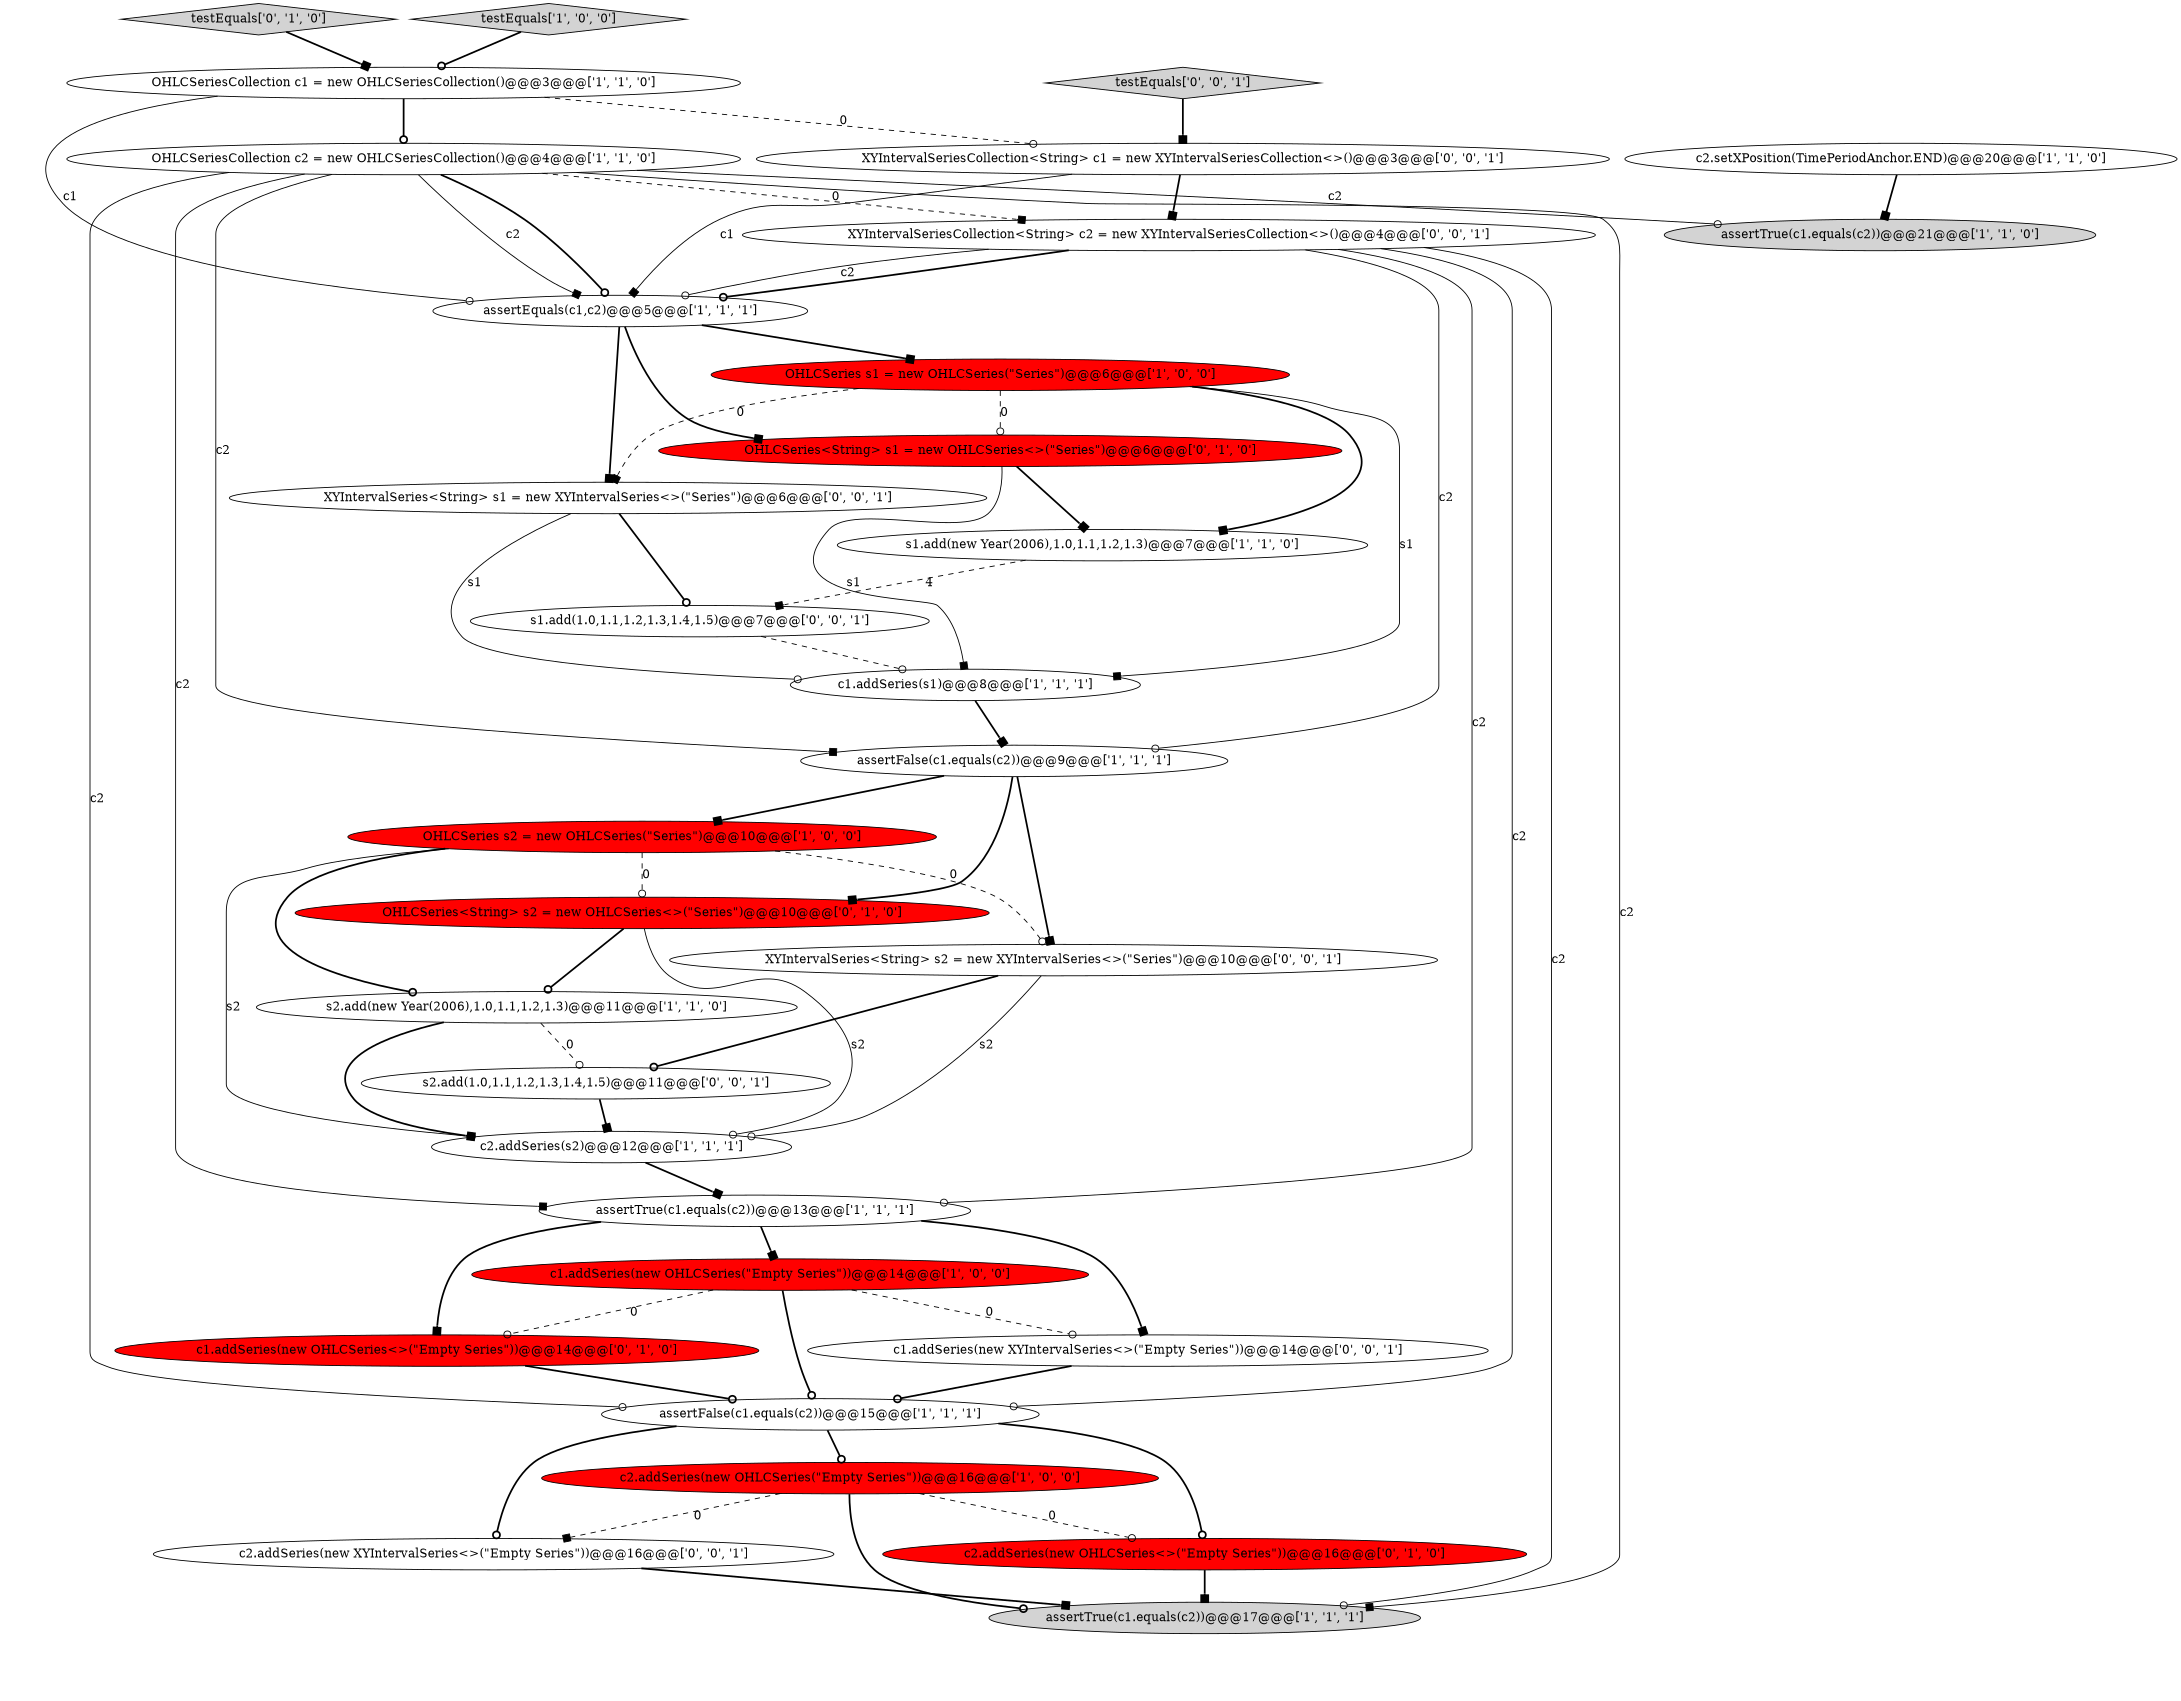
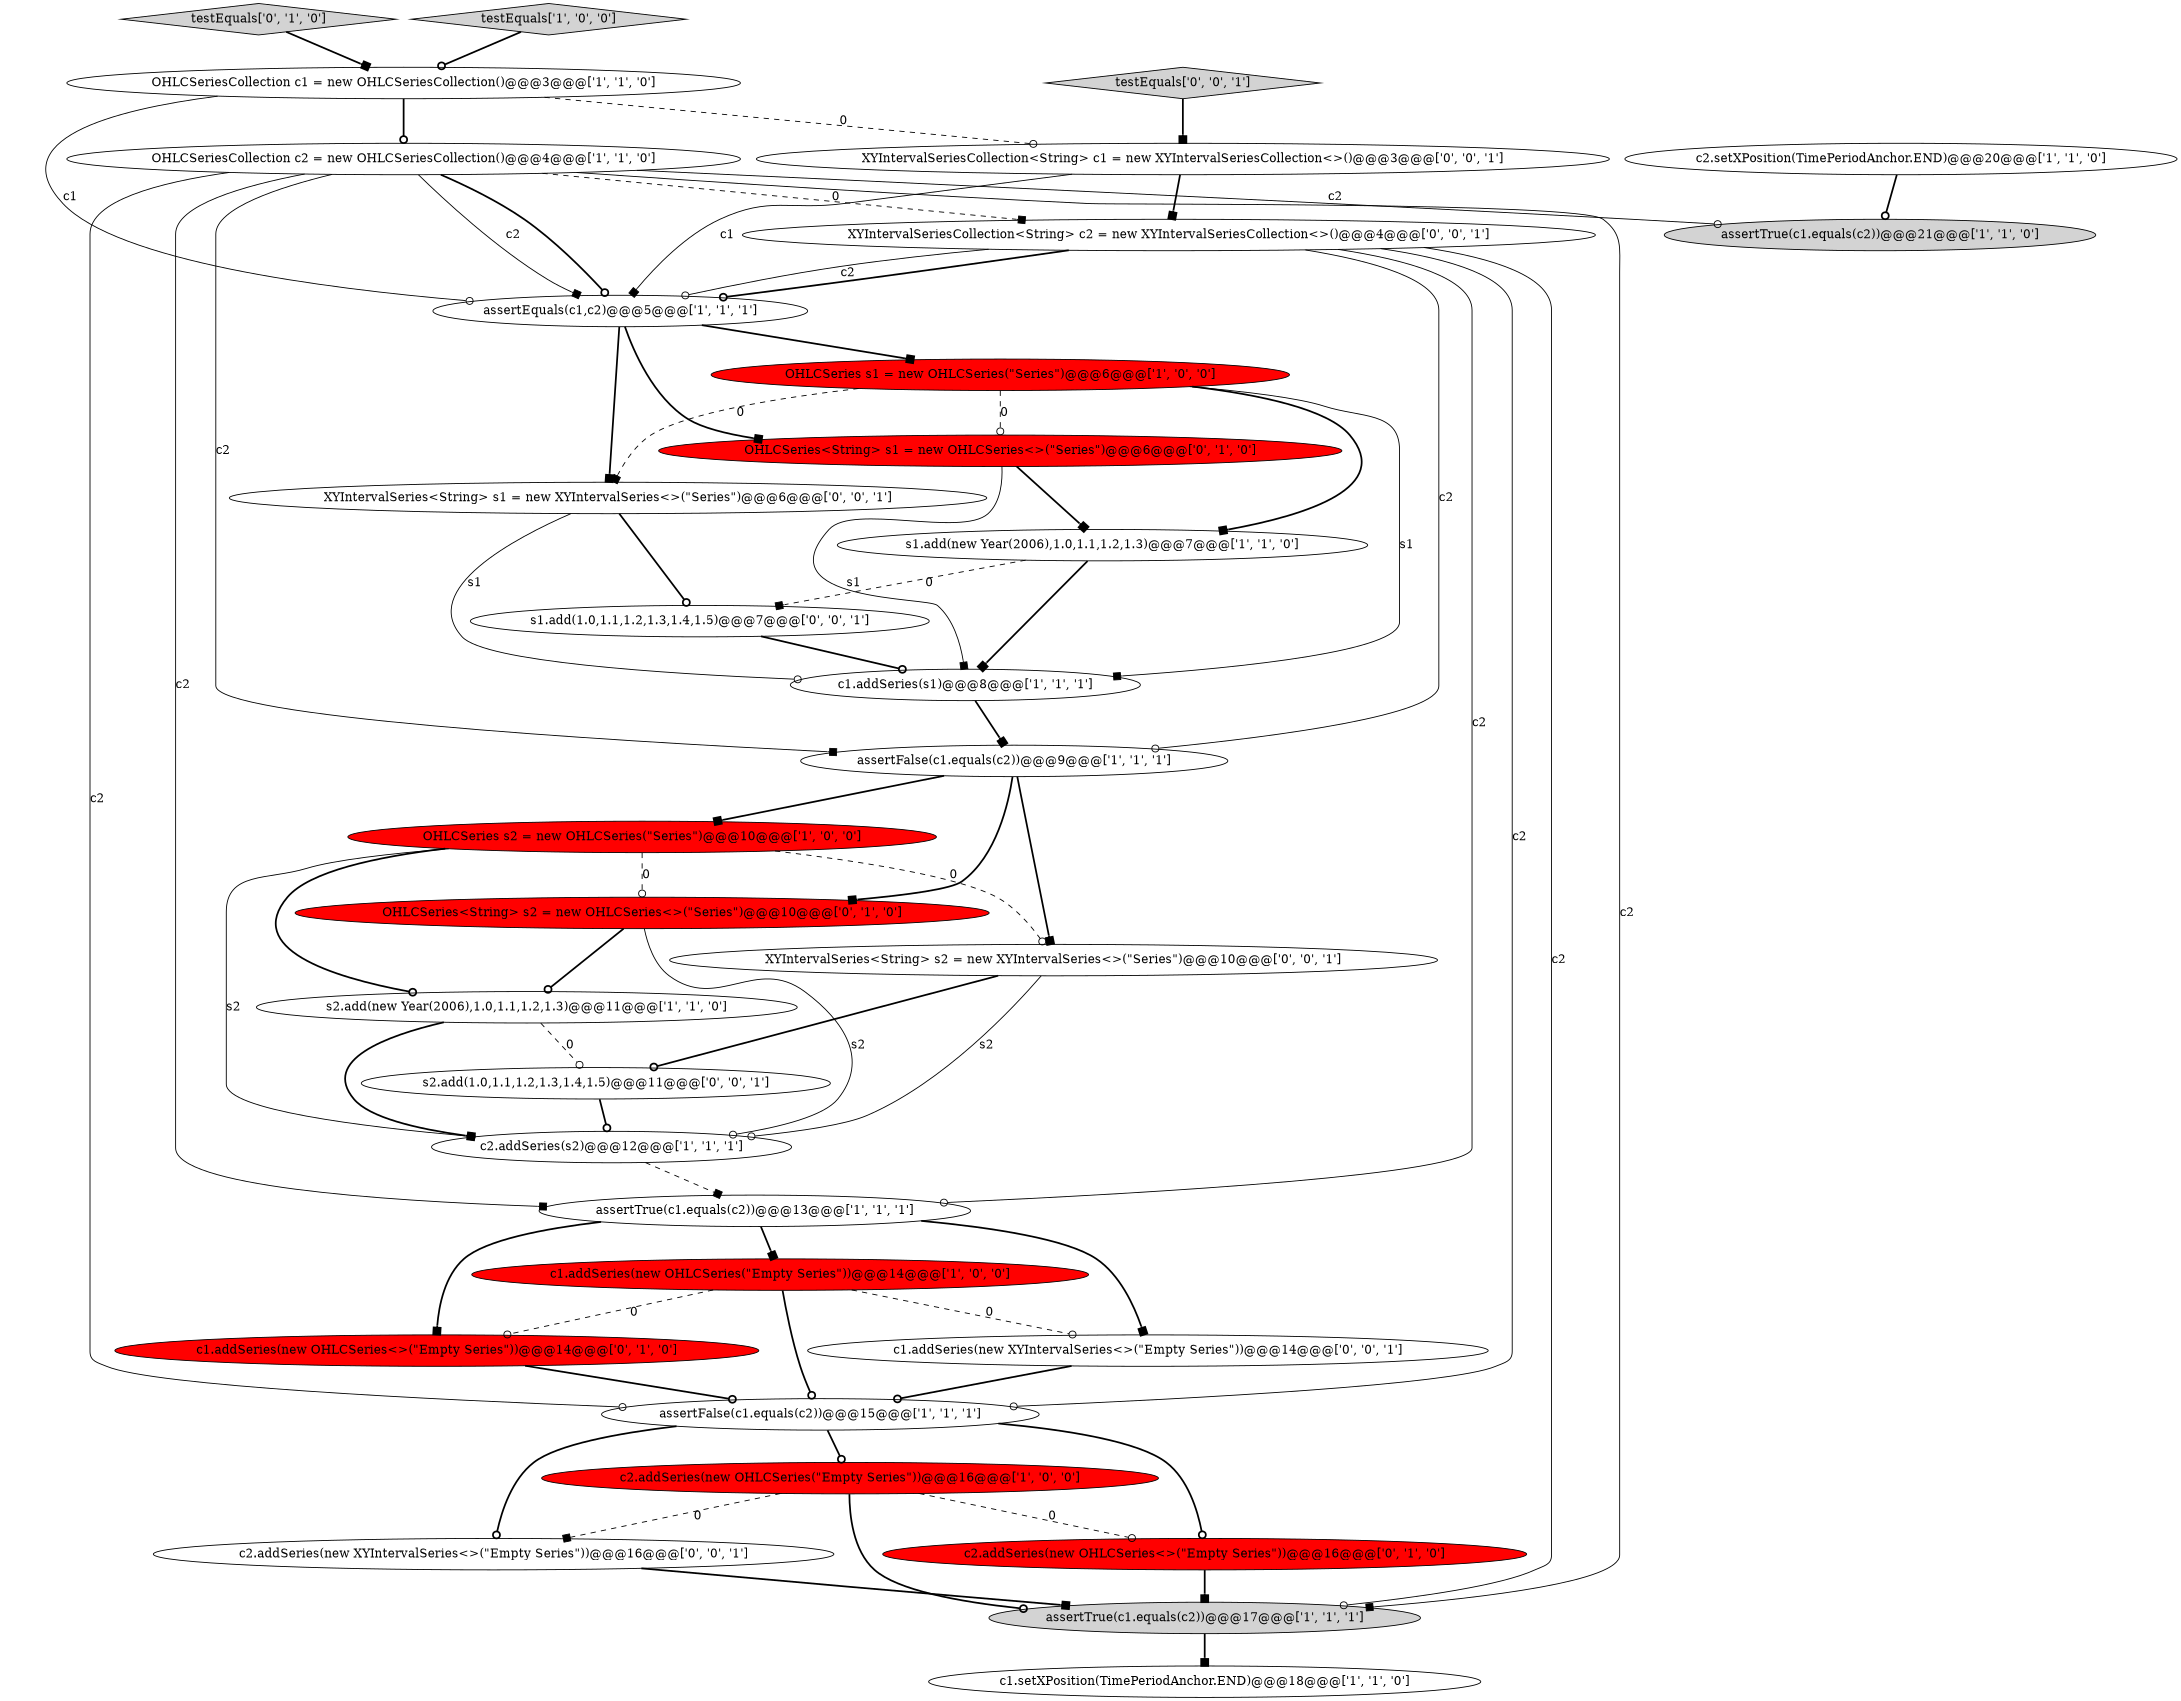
edge "c2.setXPosition(TimePeriodAnchor.END)@@@20@@@['1', '1', '0']" -> "assertTrue(c1.equals(c2))@@@21@@@['1', '1', '0']": arrowhead box -> odot
edge "s1.add(new Year(2006),1.0,1.1,1.2,1.3)@@@7@@@['1', '1', '0']" -> "s1.add(1.0,1.1,1.2,1.3,1.4,1.5)@@@7@@@['0', '0', '1']": label "4" -> "0"
edge "s1.add(new Year(2006),1.0,1.1,1.2,1.3)@@@7@@@['1', '1', '0']" -> "c1.addSeries(s1)@@@8@@@['1', '1', '1']": added
edge "s1.add(1.0,1.1,1.2,1.3,1.4,1.5)@@@7@@@['0', '0', '1']" -> "c1.addSeries(s1)@@@8@@@['1', '1', '1']": style dashed -> bold
edge "s2.add(1.0,1.1,1.2,1.3,1.4,1.5)@@@11@@@['0', '0', '1']" -> "c2.addSeries(s2)@@@12@@@['1', '1', '1']": arrowhead box -> odot
edge "c2.addSeries(s2)@@@12@@@['1', '1', '1']" -> "assertTrue(c1.equals(c2))@@@13@@@['1', '1', '1']": style bold -> dashed
node "c1.setXPosition(TimePeriodAnchor.END)@@@18@@@['1', '1', '0']": added
